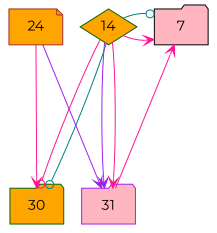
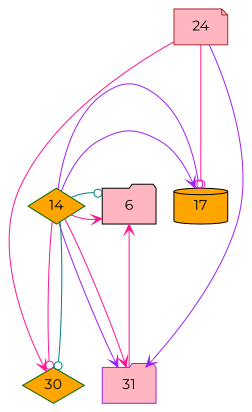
node "24": fillcolor orange -> lightpink
node "7": label "7" -> "6"
node "30": shape folder -> diamond
node "17": added
